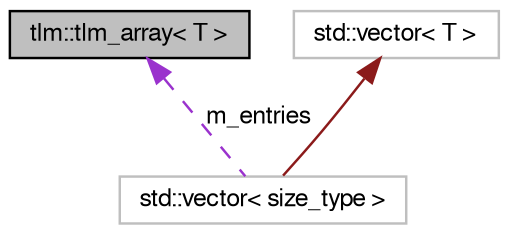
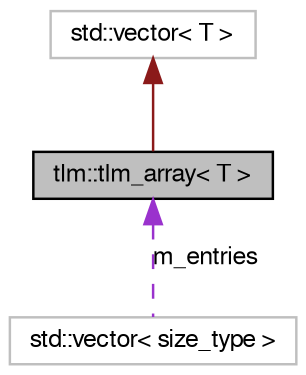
edge "std::vector< size_type >" -> "std::vector< T >": now "tlm::tlm_array< T >" -> "std::vector< T >"
